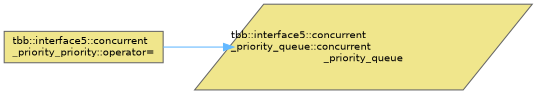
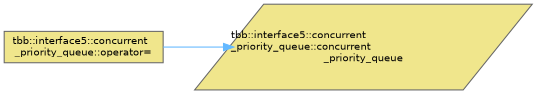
node "tbb::interface5::concurrent _priority_priority::operator=": label "tbb::interface5::concurrent _priority_priority::operator=" -> "tbb::interface5::concurrent _priority_queue::operator="
